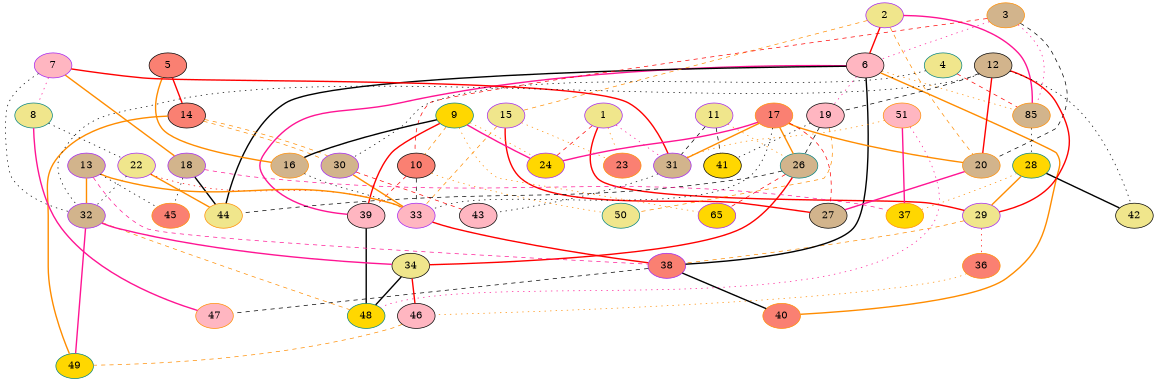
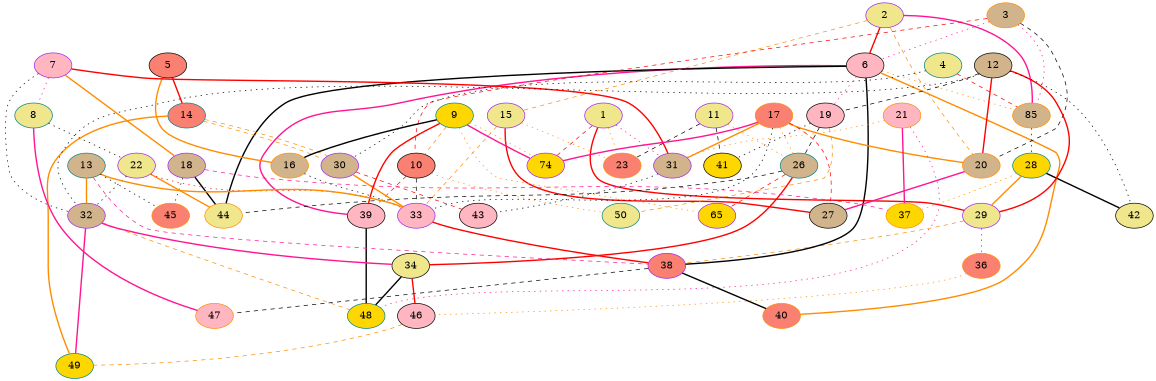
node "14": color black -> teal
node "51": label "51" -> "21"
edge "17" -- "26": style bold -> dotted
edge "11" -- "31": now "11" -- "23"
node "13": color purple -> teal
node "24": label "24" -> "74"
